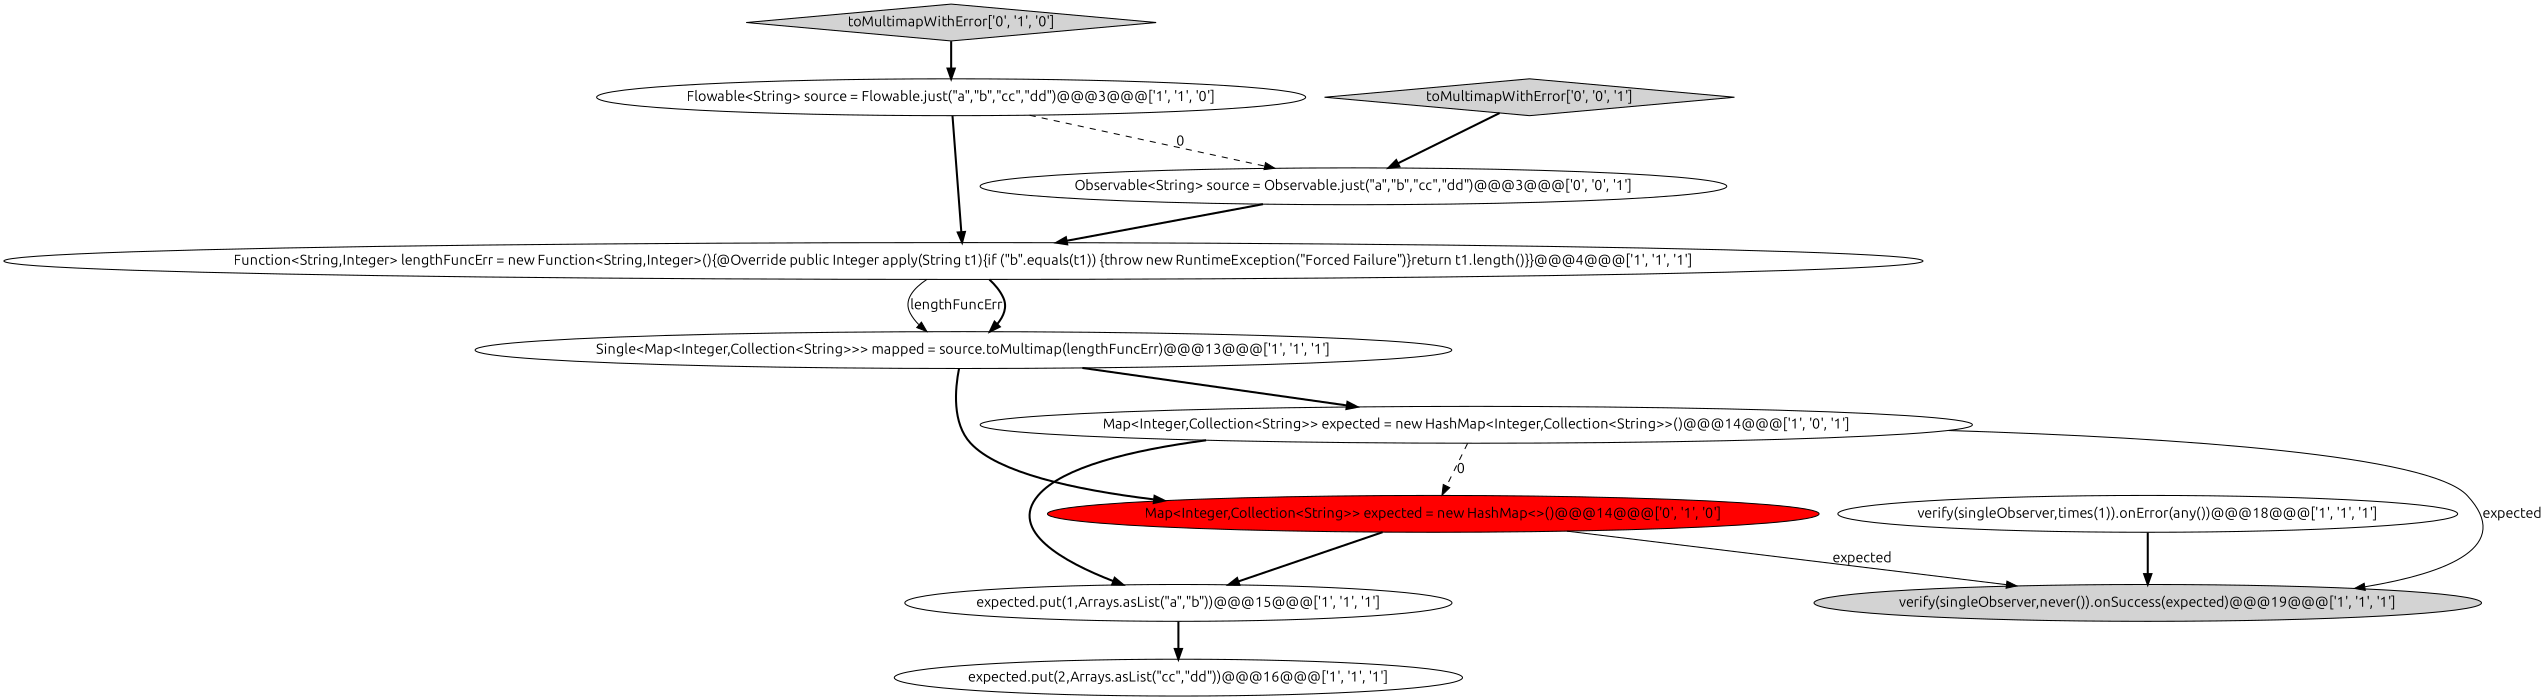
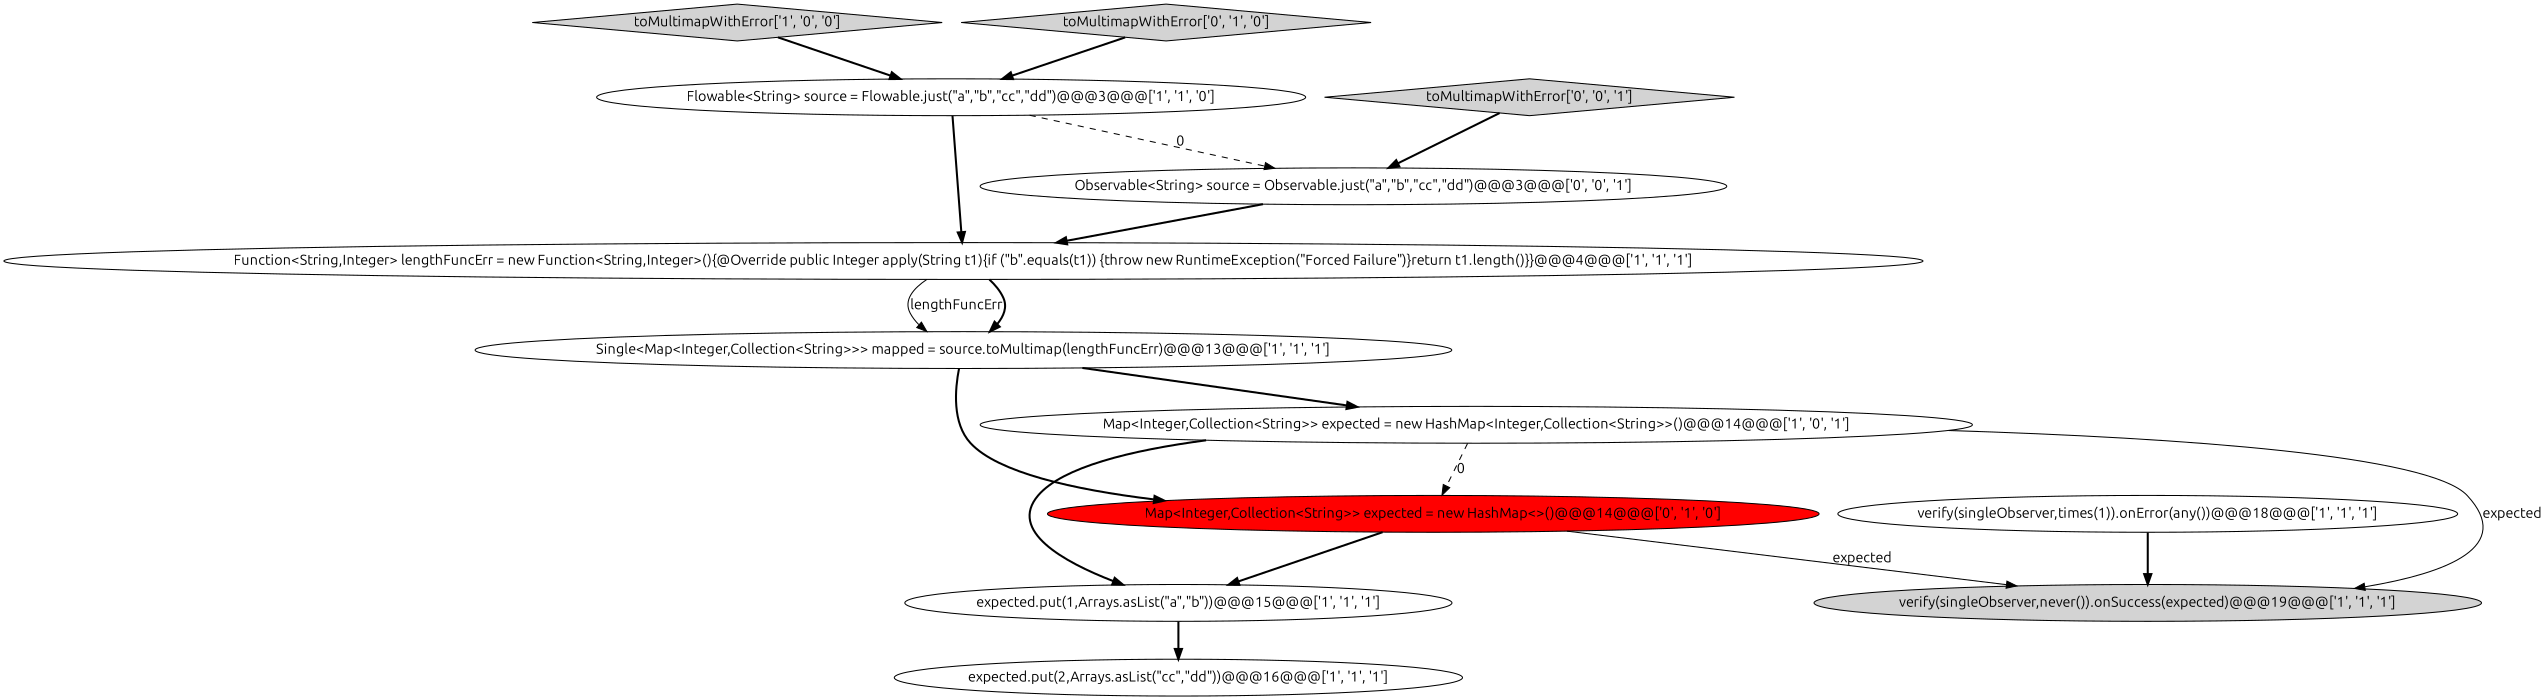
node "toMultimapWithError['1', '0', '0']": added
